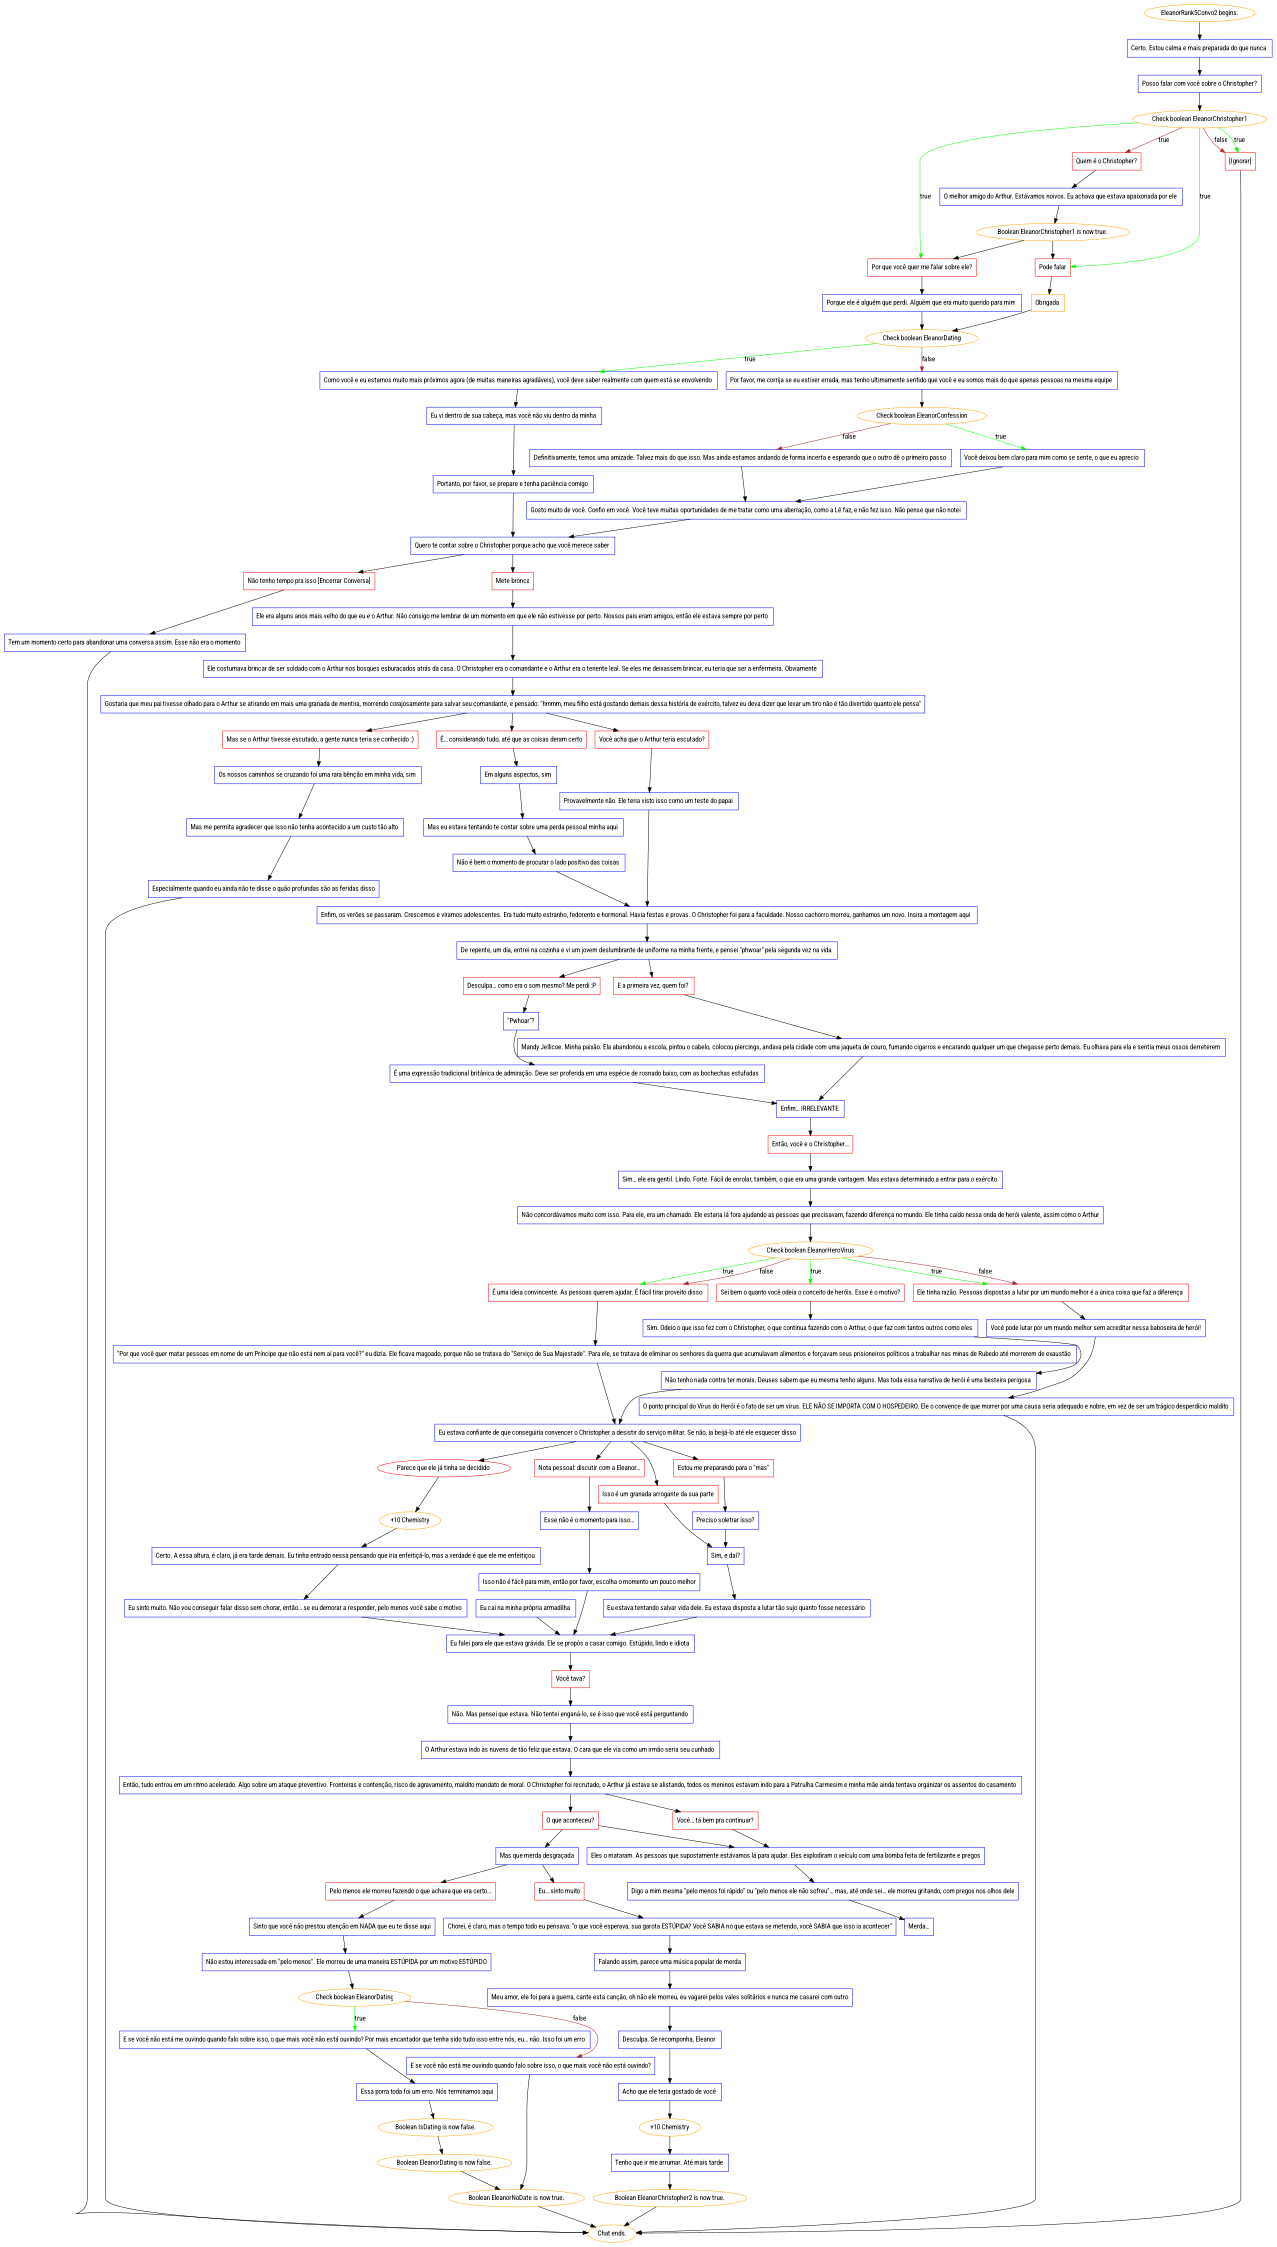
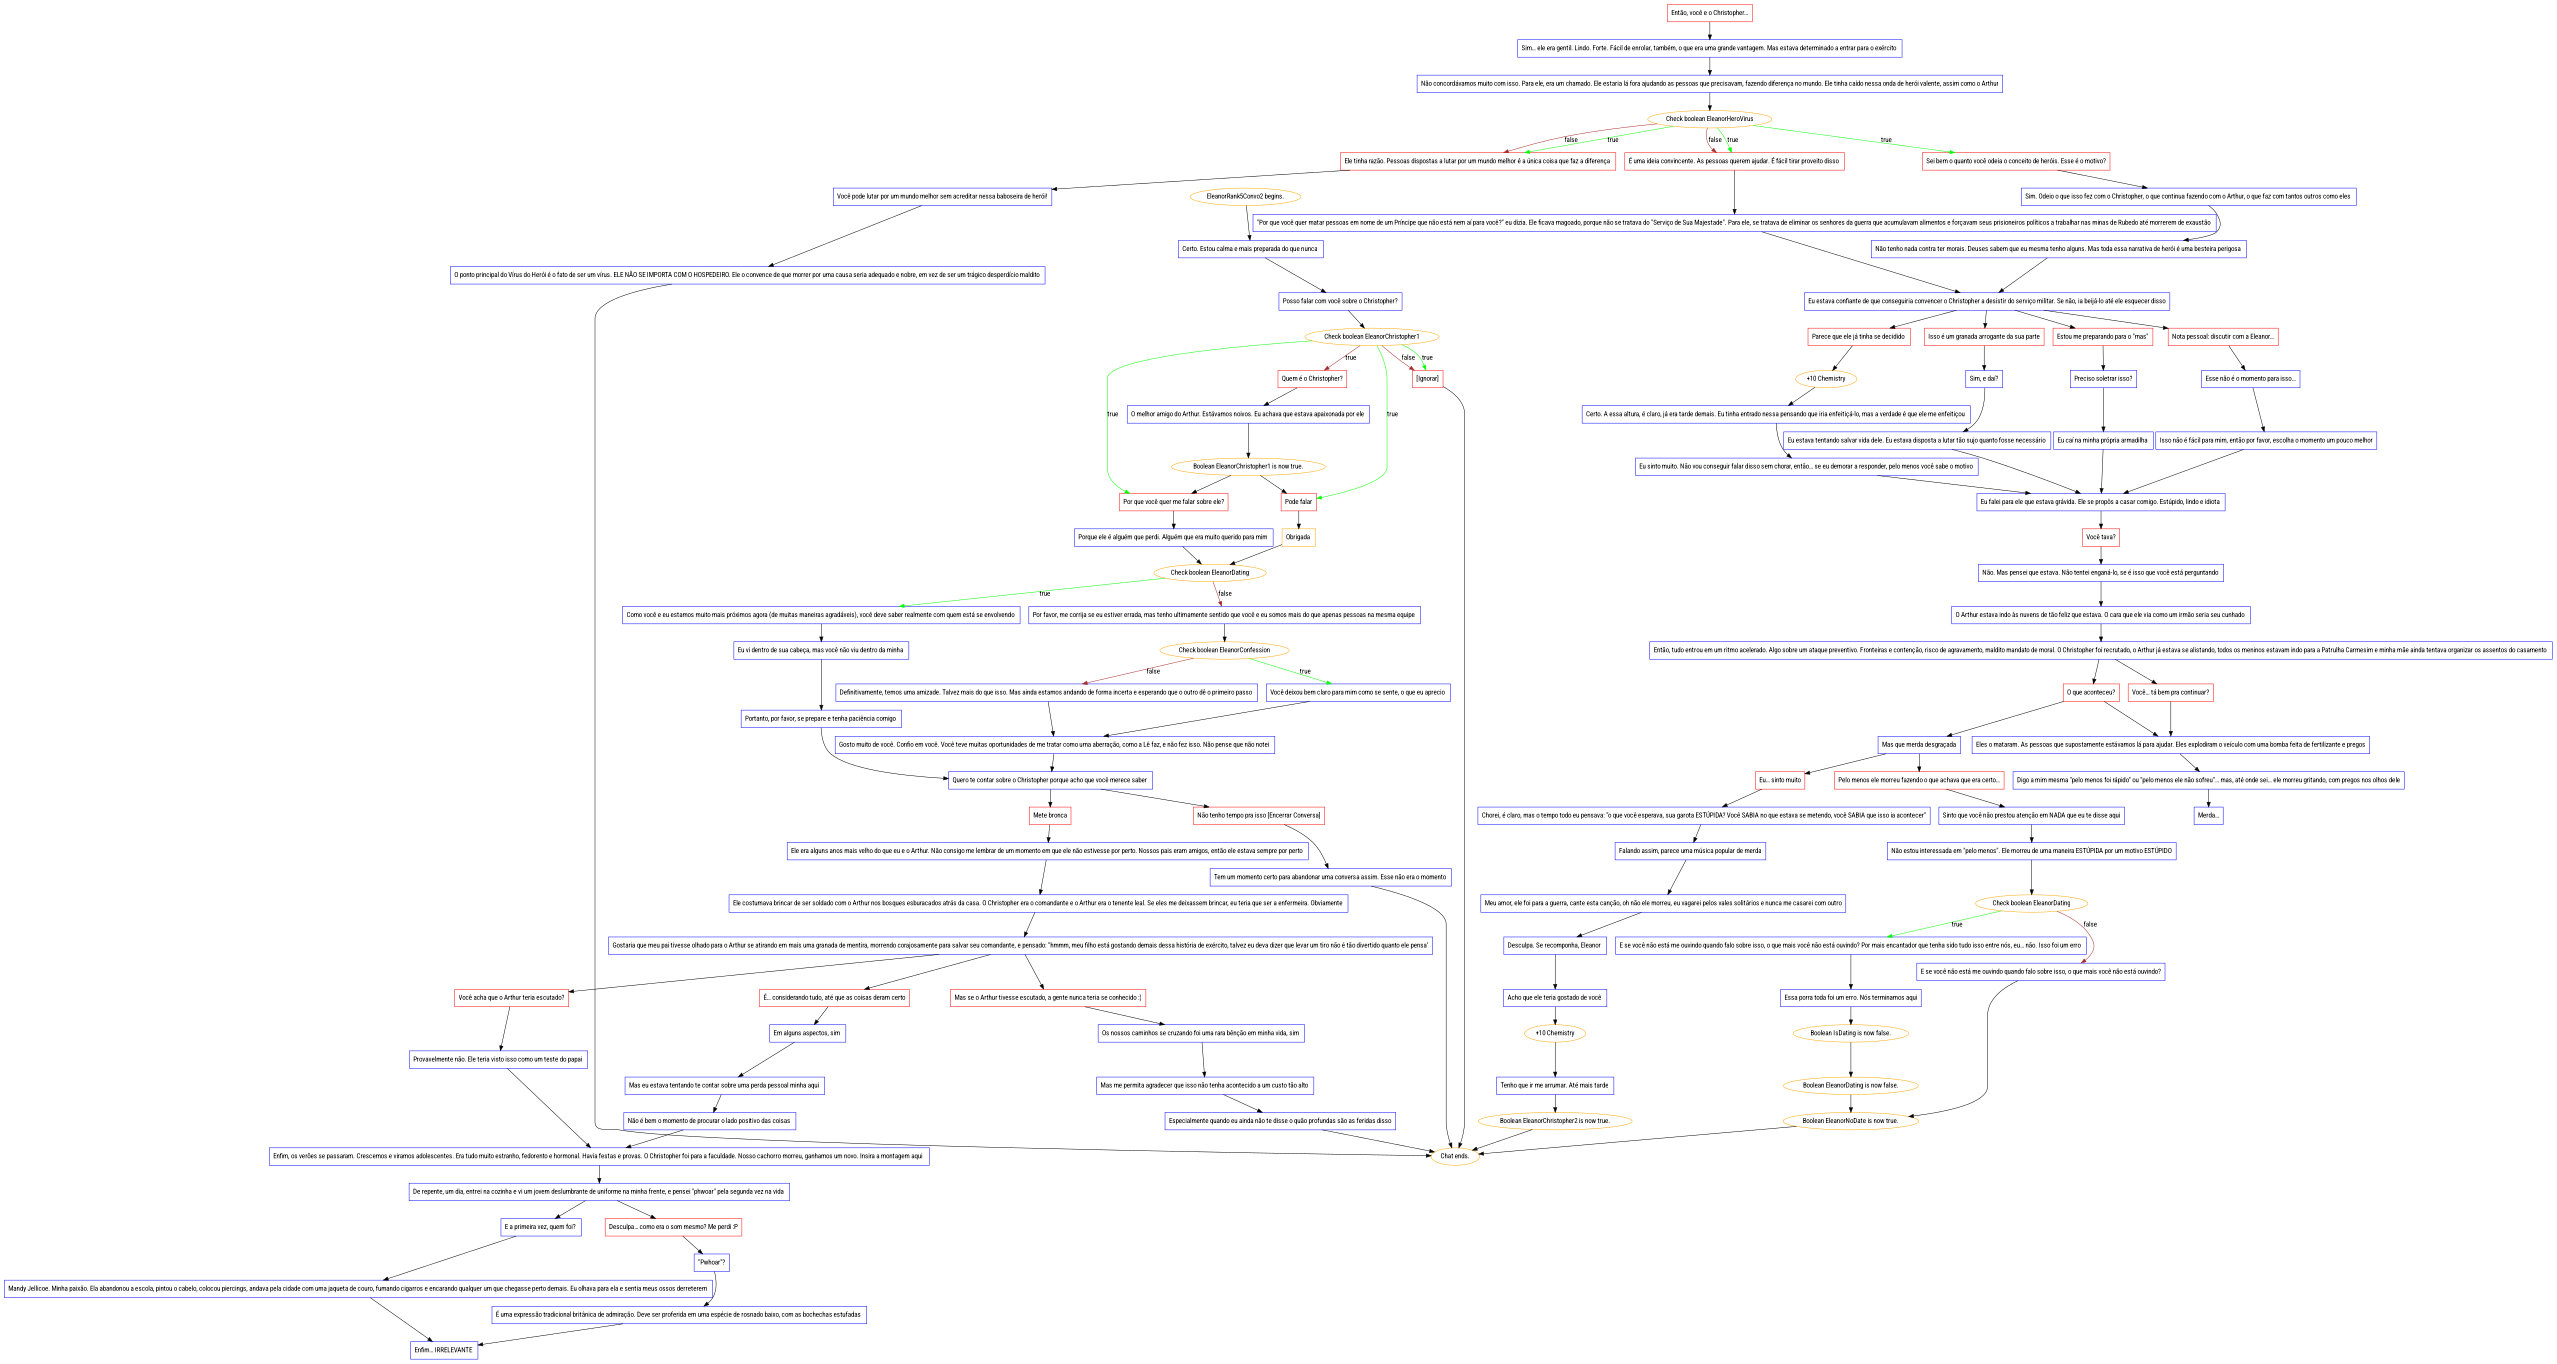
node "E a primeira vez, quem foi?": color red -> blue
edge "Enfim… IRRELEVANTE" -> "Então, você e o Christopher…": removed
node "Parece que ele já tinha se decidido": shape ellipse -> box
edge "Preciso soletrar isso?" -> "Sim, e daí?": now "Preciso soletrar isso?" -> "Eu caí na minha própria armadilha"
